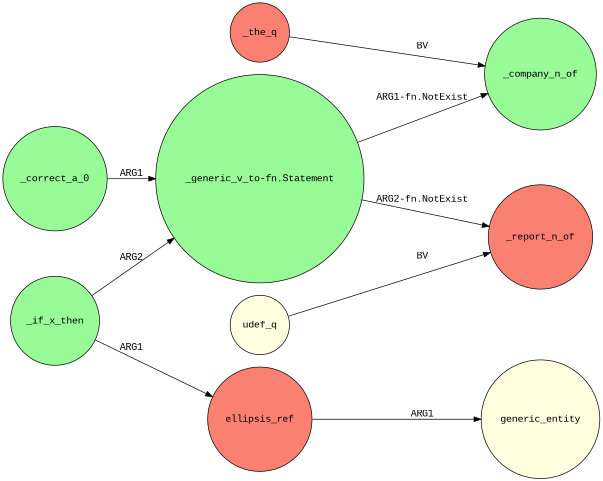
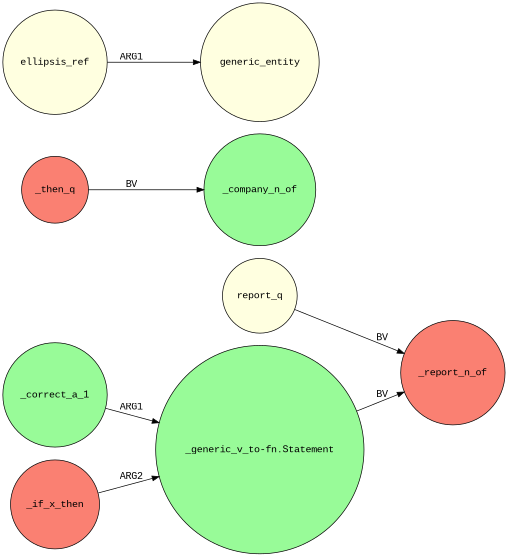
node "_the_q": label "_the_q" -> "_then_q"
edge "_generic_v_to-fn.Statement" -> "_company_n_of": removed, label "ARG1-fn.NotExist"
node "_correct_a_0": label "_correct_a_0" -> "_correct_a_1"
edge "_generic_v_to-fn.Statement" -> "_report_n_of": label "ARG2-fn.NotExist" -> "BV"
node "_if_x_then": fillcolor palegreen -> salmon
node "udef_q": label "udef_q" -> "report_q"
edge "_if_x_then" -> "ellipsis_ref": removed, label "ARG1"
node "ellipsis_ref": fillcolor salmon -> lightyellow
